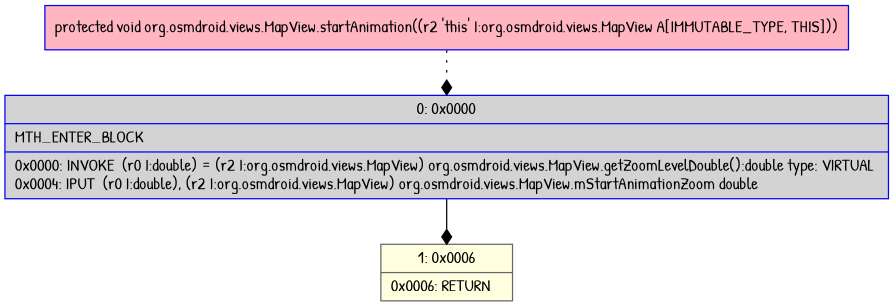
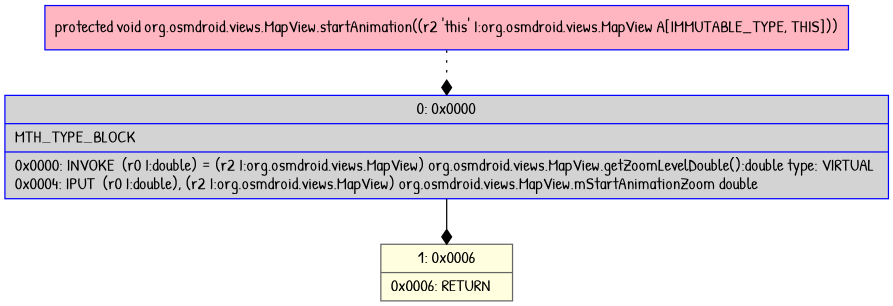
node "0: 0x0000": text "MTH_ENTER_BLOCK" -> "MTH_TYPE_BLOCK"
